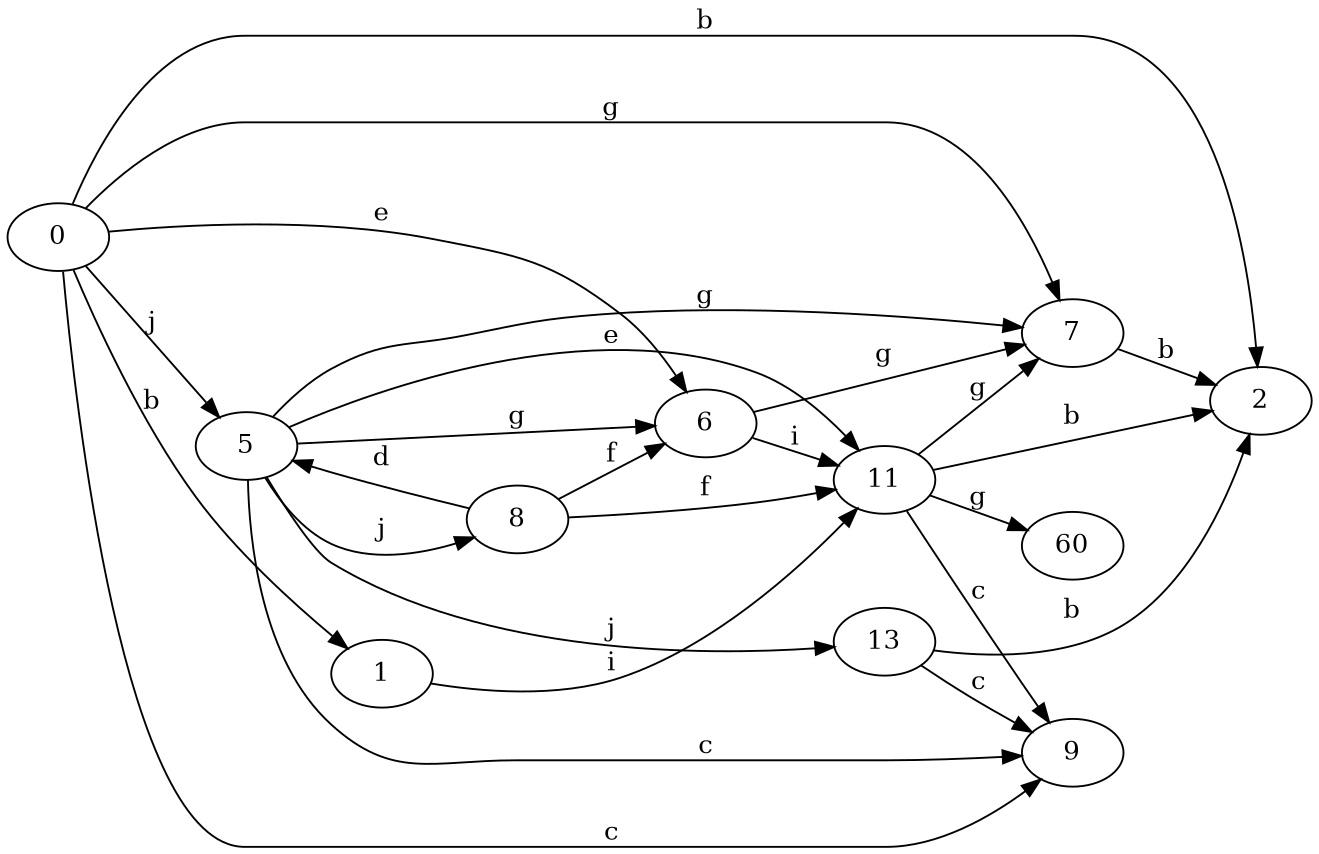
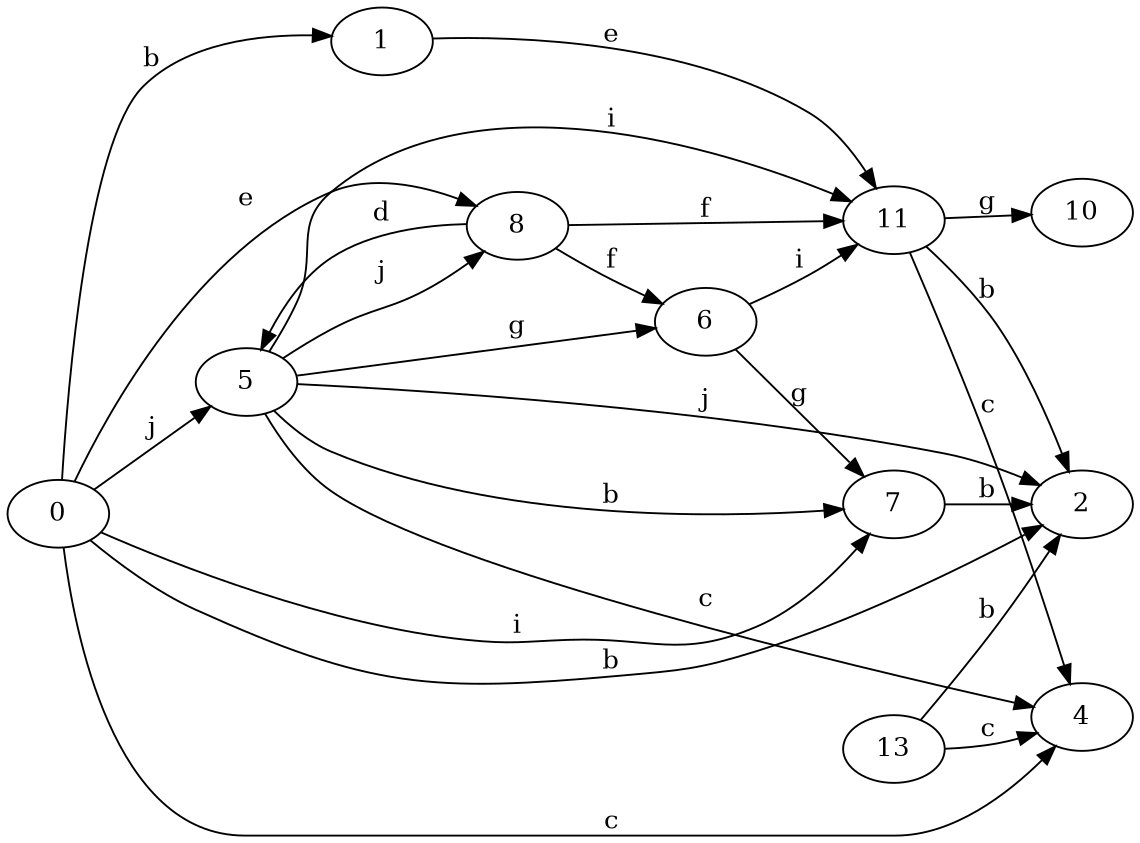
edge "0" -> "7": label "g" -> "i"
edge "0" -> "6": now "0" -> "8"
edge "5" -> "7": label "g" -> "b"
edge "5" -> "11": label "e" -> "i"
edge "11" -> "7": removed, label "g"
node "60": label "60" -> "10"
edge "5" -> "13": now "5" -> "2"
edge "1" -> "11": label "i" -> "e"
node "9": label "9" -> "4"
